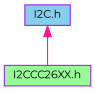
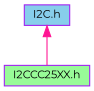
node "I2CCC26XX.h": label "I2CCC26XX.h" -> "I2CCC25XX.h"
